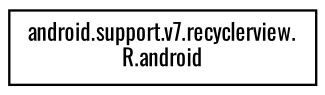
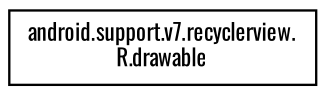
node "android.support.v7.recyclerview. R.android": label "android.support.v7.recyclerview. R.android" -> "android.support.v7.recyclerview. R.drawable"
